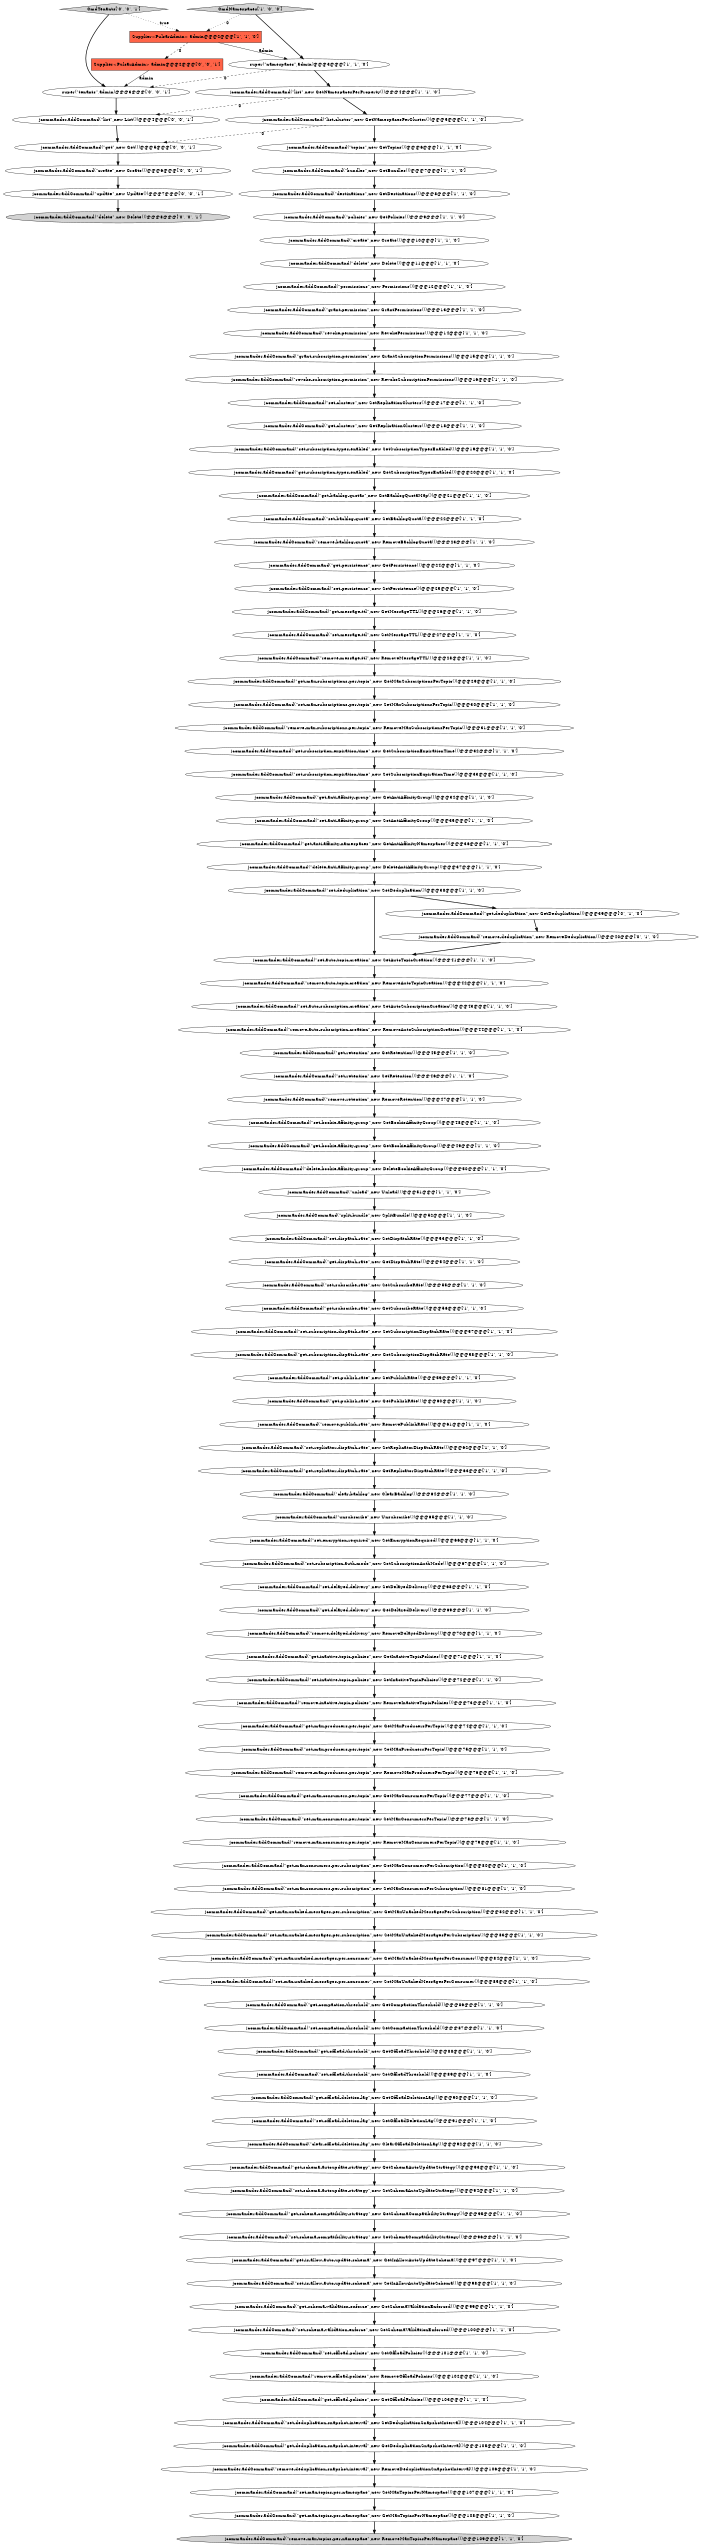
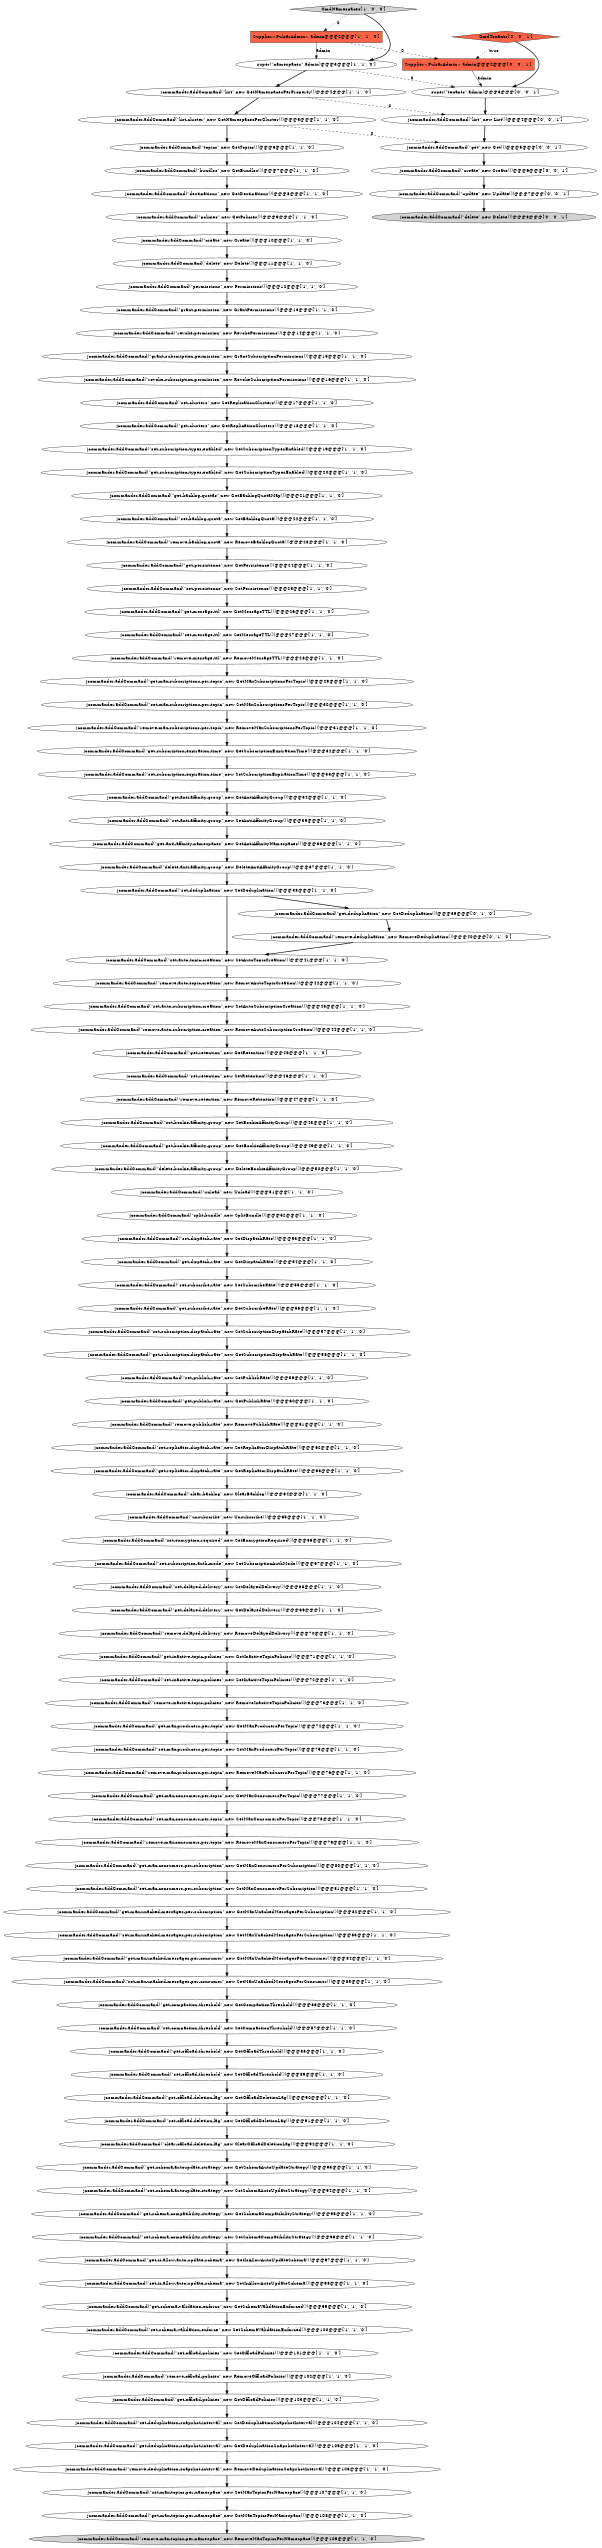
node "CmdTenants['0', '0', '1']": fillcolor lightgray -> tomato
edge "CmdTenants['0', '0', '1']" -> "Supplier<PulsarAdmin> admin@@@2@@@['1', '1', '0']": now "CmdTenants['0', '0', '1']" -> "Supplier<PulsarAdmin> admin@@@2@@@['0', '0', '1']"
